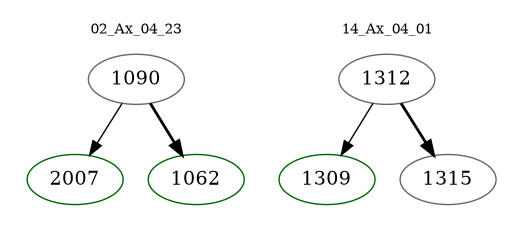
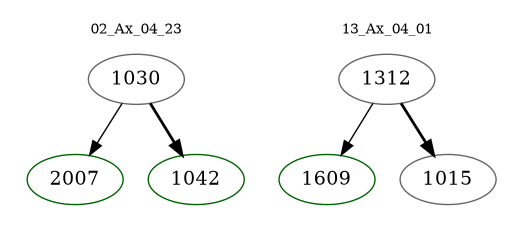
cluster "14_Ax_04_01": label "14_Ax_04_01" -> "13_Ax_04_01"
node "1090": label "1090" -> "1030"
node "1062": label "1062" -> "1042"
node "1309": label "1309" -> "1609"
node "1315": label "1315" -> "1015"
